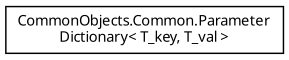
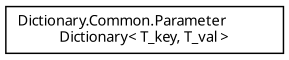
node "CommonObjects.Common.Parameter Dictionary< T_key, T_val >": label "CommonObjects.Common.Parameter Dictionary< T_key, T_val >" -> "Dictionary.Common.Parameter Dictionary< T_key, T_val >"
